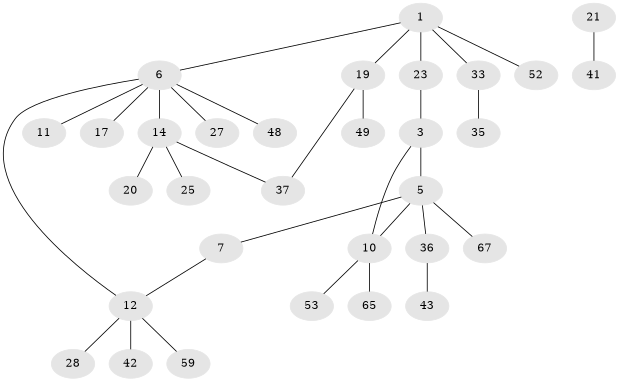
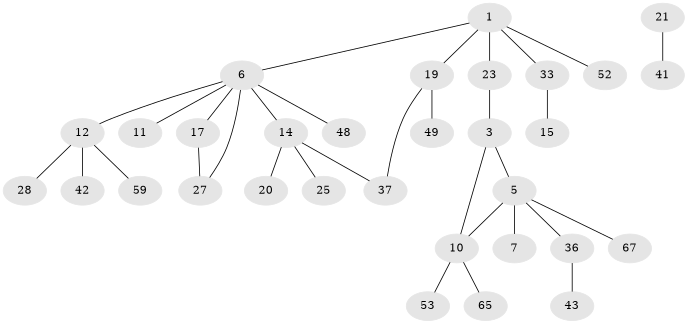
node "35": label "35" -> "15"
edge "17" -- "27": added
edge "7" -- "12": removed
